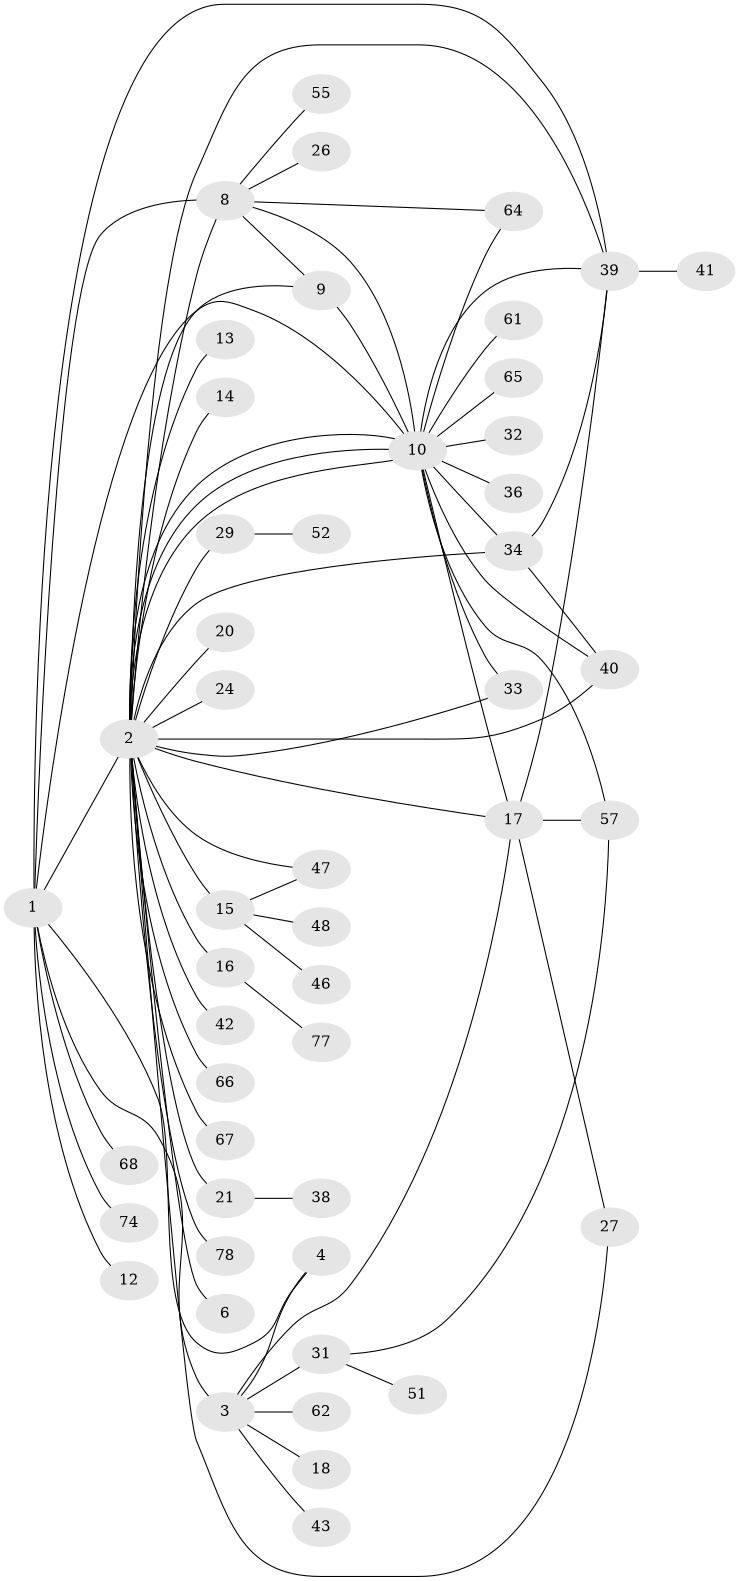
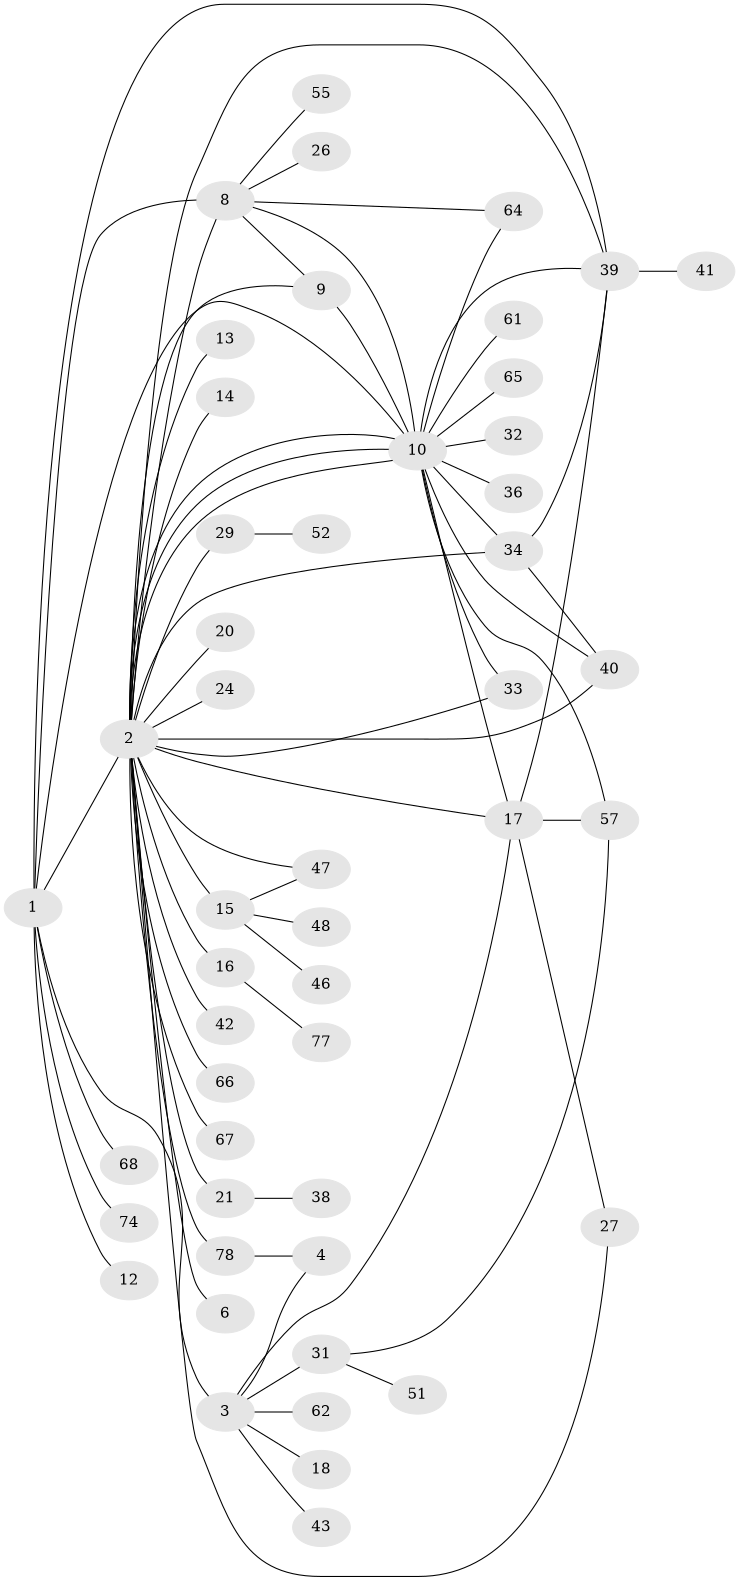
edge "1" -- "4": now "78" -- "4"
